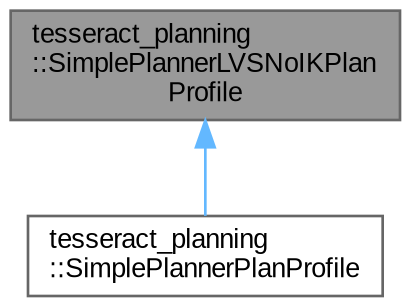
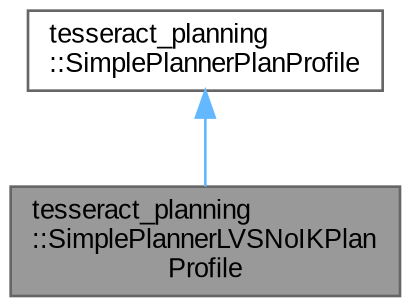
edge "tesseract_planning ::SimplePlannerPlanProfile" -> "tesseract_planning ::SimplePlannerLVSNoIKPlan Profile": reversed
